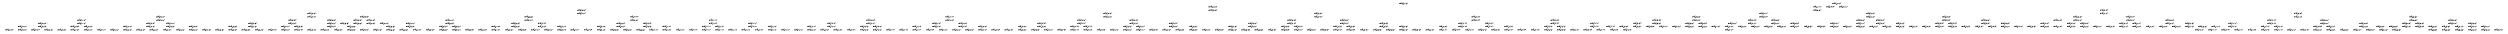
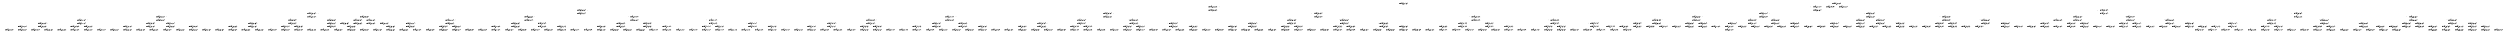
node "Node{data=[6499, 6499]}": removed
